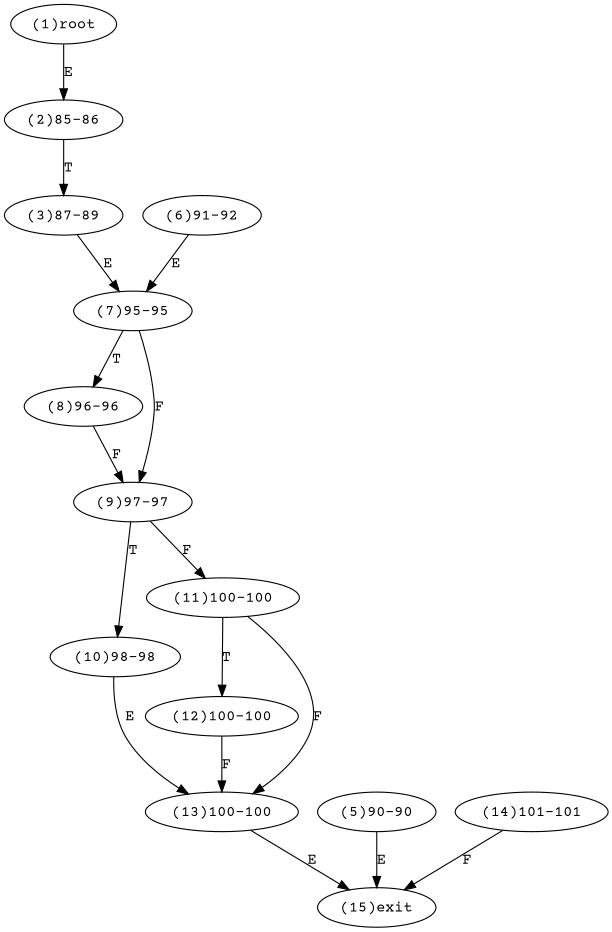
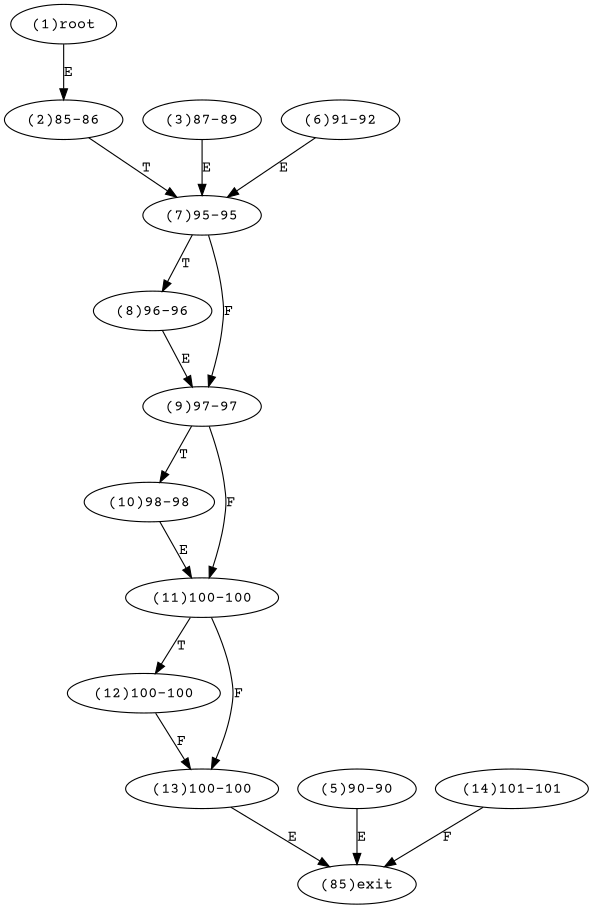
edge "(2)85-86" -> "(3)87-89": now "(2)85-86" -> "(7)95-95"
edge "(8)96-96" -> "(9)97-97": label "F" -> "E"
edge "(10)98-98" -> "(13)100-100": now "(10)98-98" -> "(11)100-100"
node "(15)exit": label "(15)exit" -> "(85)exit"
